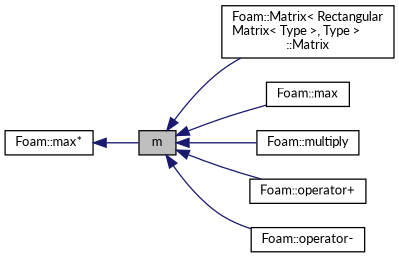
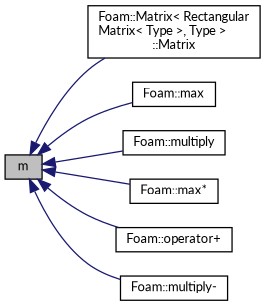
edge "m" -> "Foam::max*": reversed
node "Foam::operator-": label "Foam::operator-" -> "Foam::multiply-"
